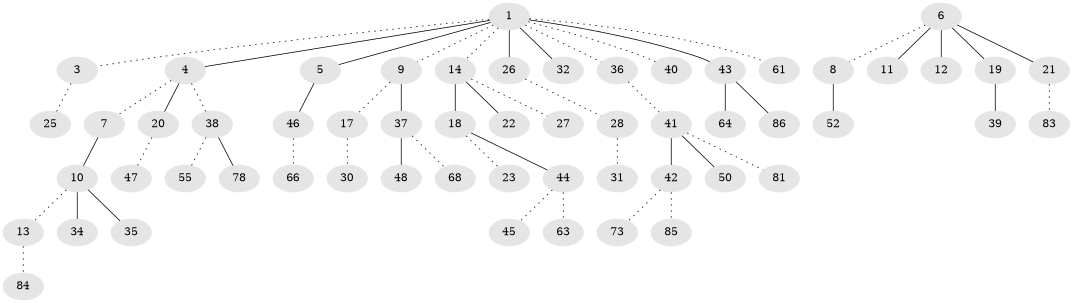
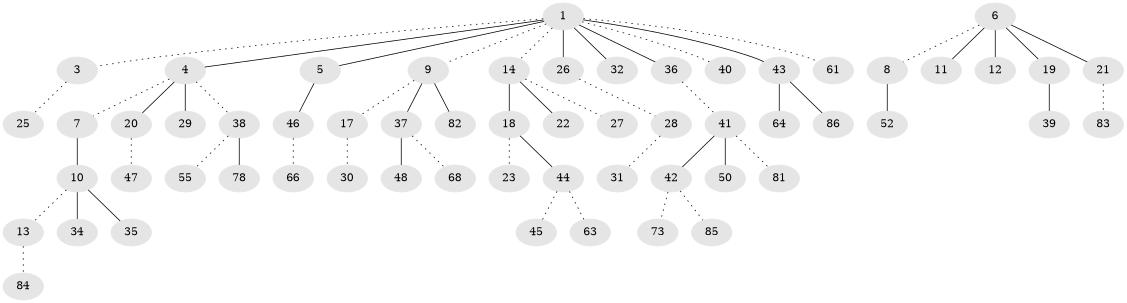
edge "1" -- "36": style dotted -> solid
node "29": added
node "82": added
